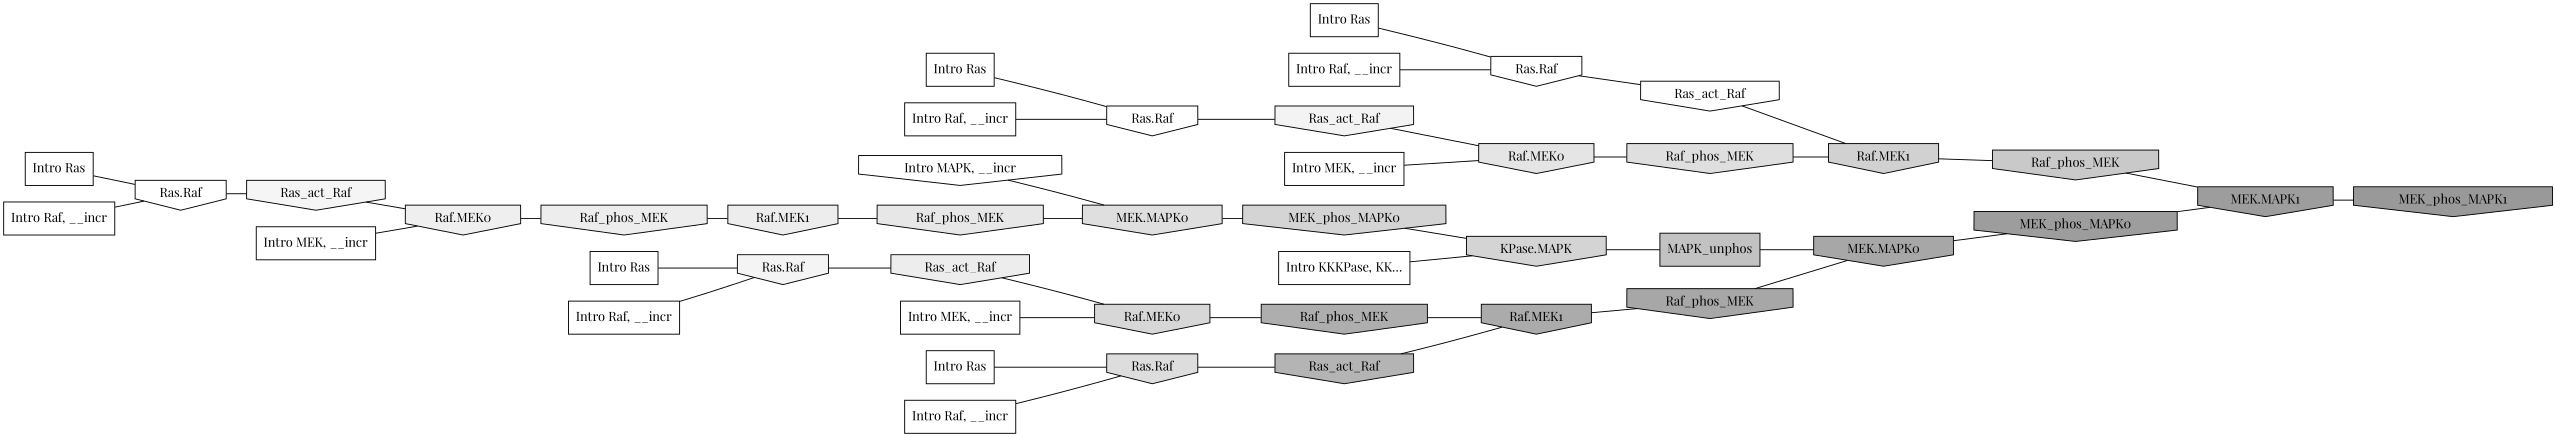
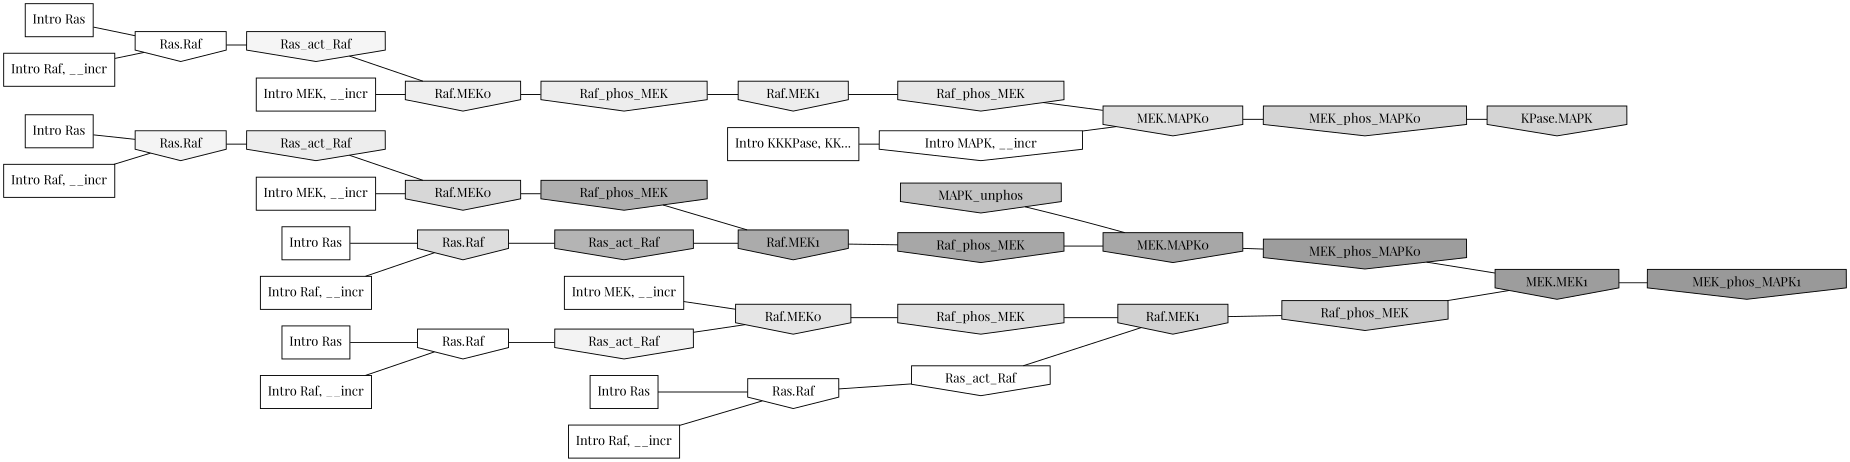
node "MEK.MAPK1": label "MEK.MAPK1" -> "MEK.MEK1"
edge "KPase.MAPK" -- "MAPK_unphos": removed
node "MAPK_unphos": shape box -> invhouse
edge "KPase.MAPK" -- "Intro KKKPase, KK...": now "Intro MAPK, __incr" -- "Intro KKKPase, KK..."
